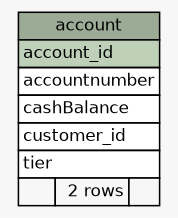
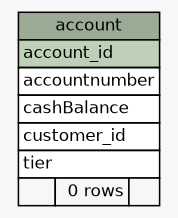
node "account": text "2 rows" -> "0 rows"
